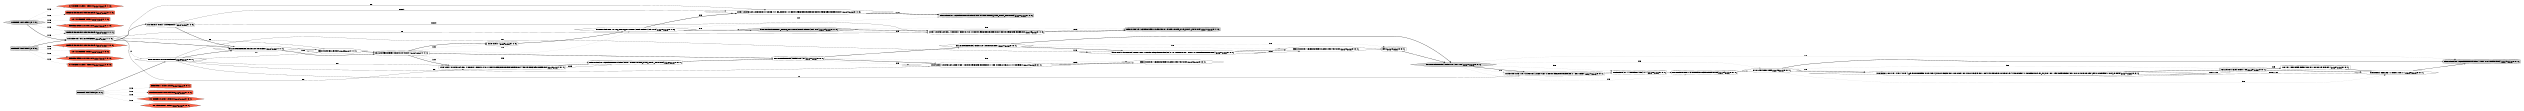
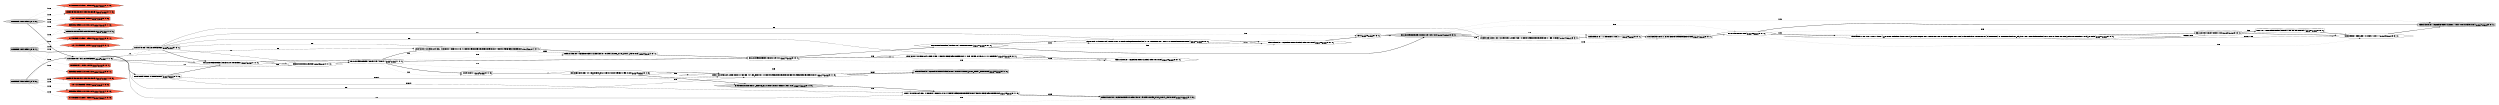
edge "addObjectModifyActions['0', '0', '1']" -> "DBCExecutionContext executionContext@@@2@@@['1', '1', '1']": added, label "true"
node "ExasolUser obj = command.getObject()@@@3@@@['0', '0', '1']": shape hexagon -> cylinder
